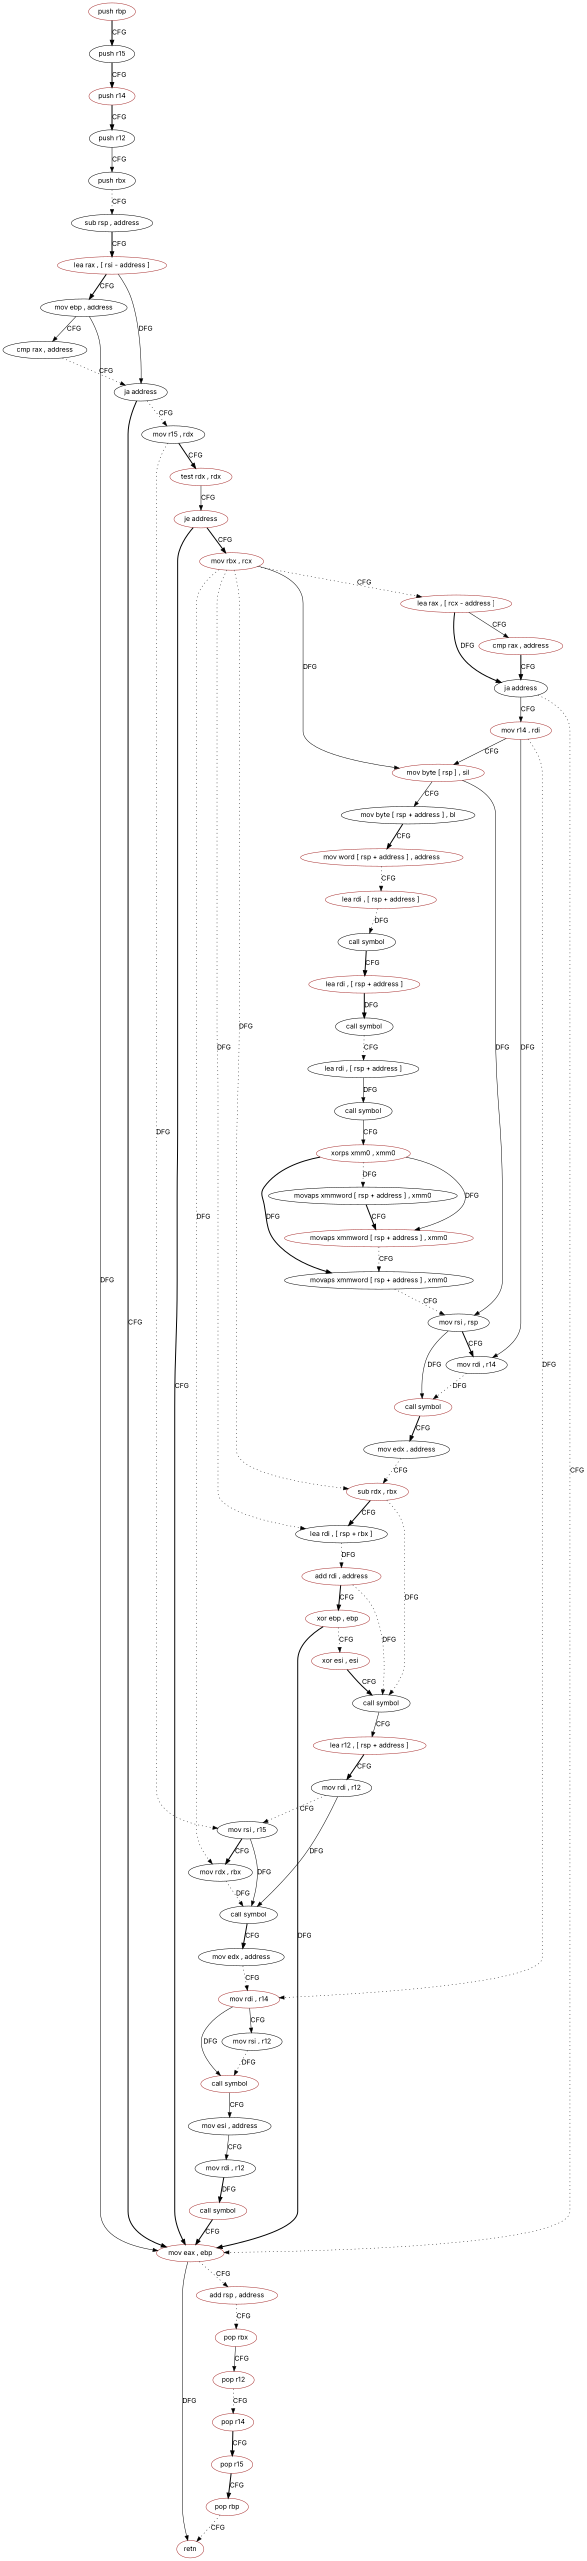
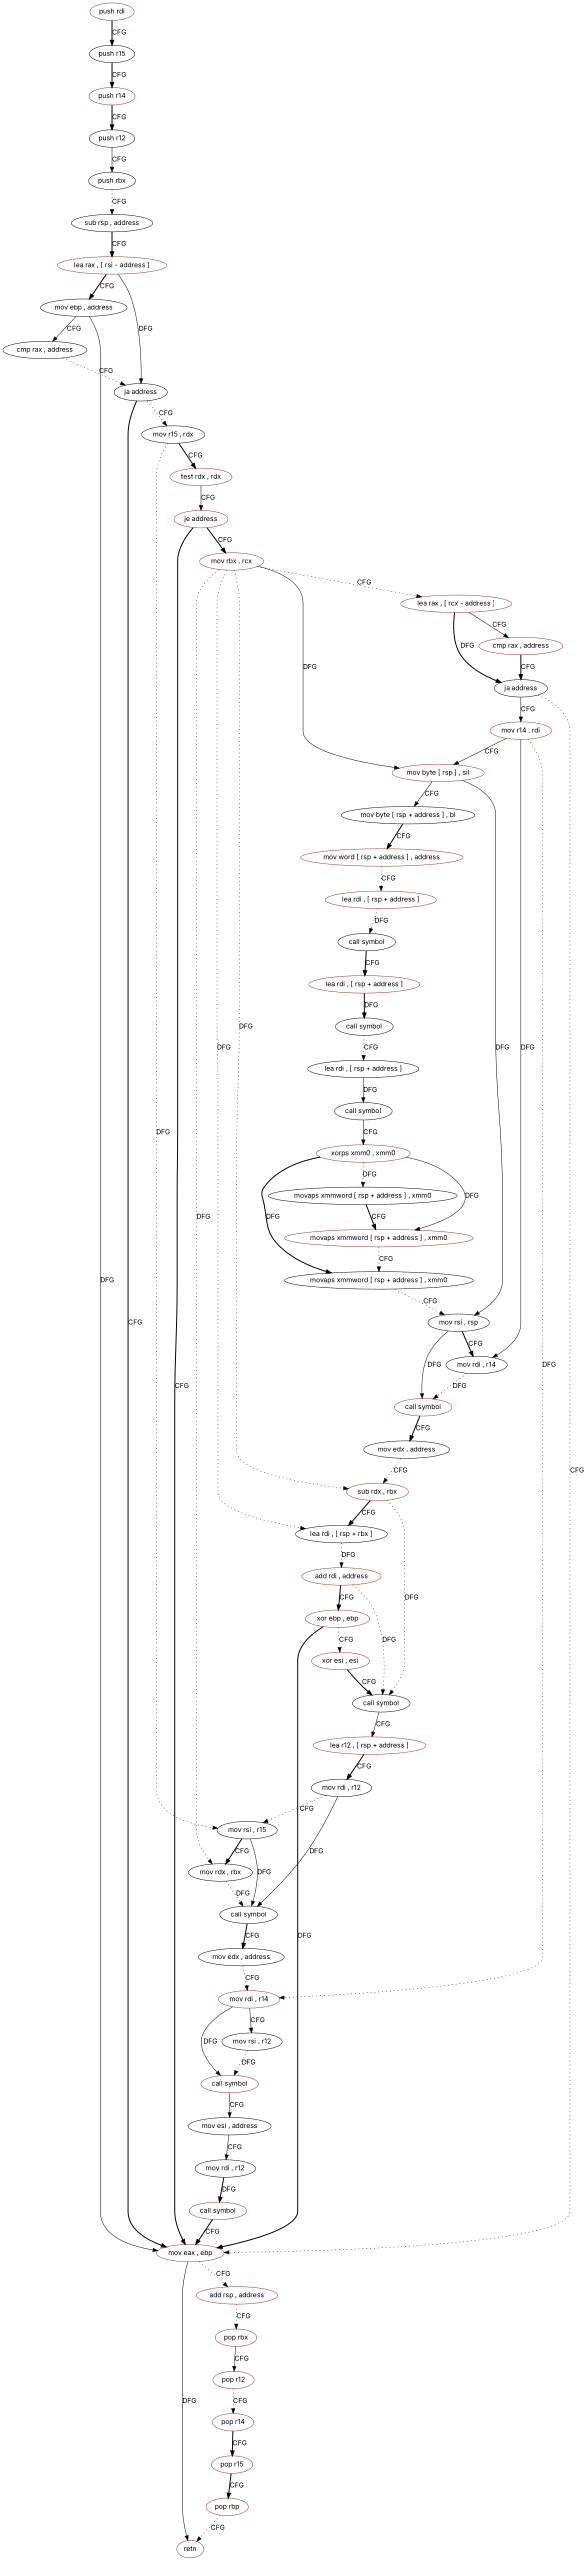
node "push rbp": label "push rbp" -> "push rdi"
